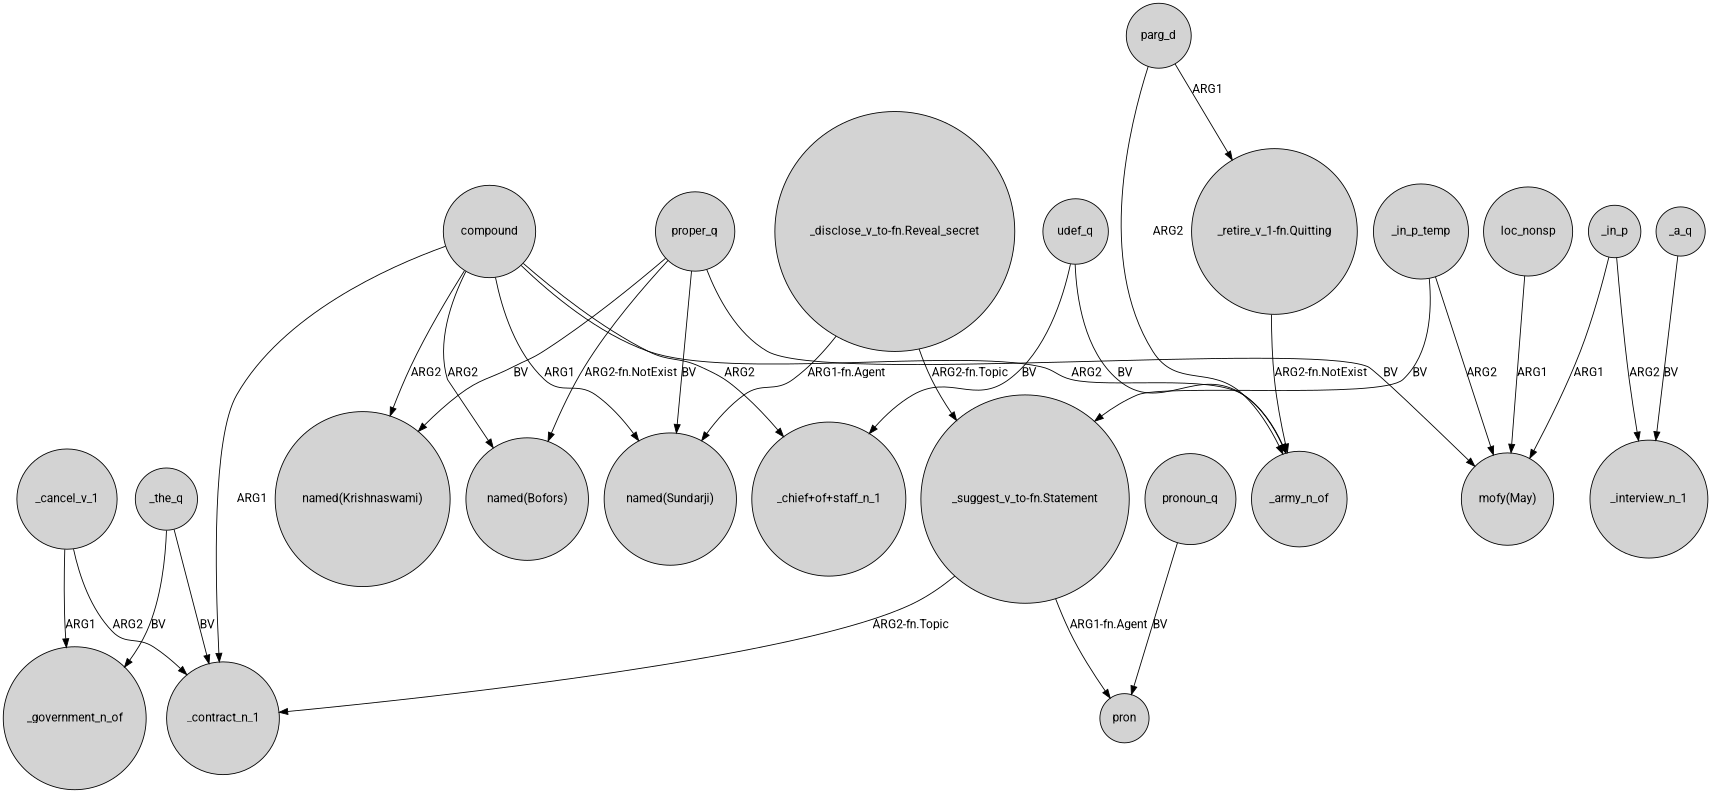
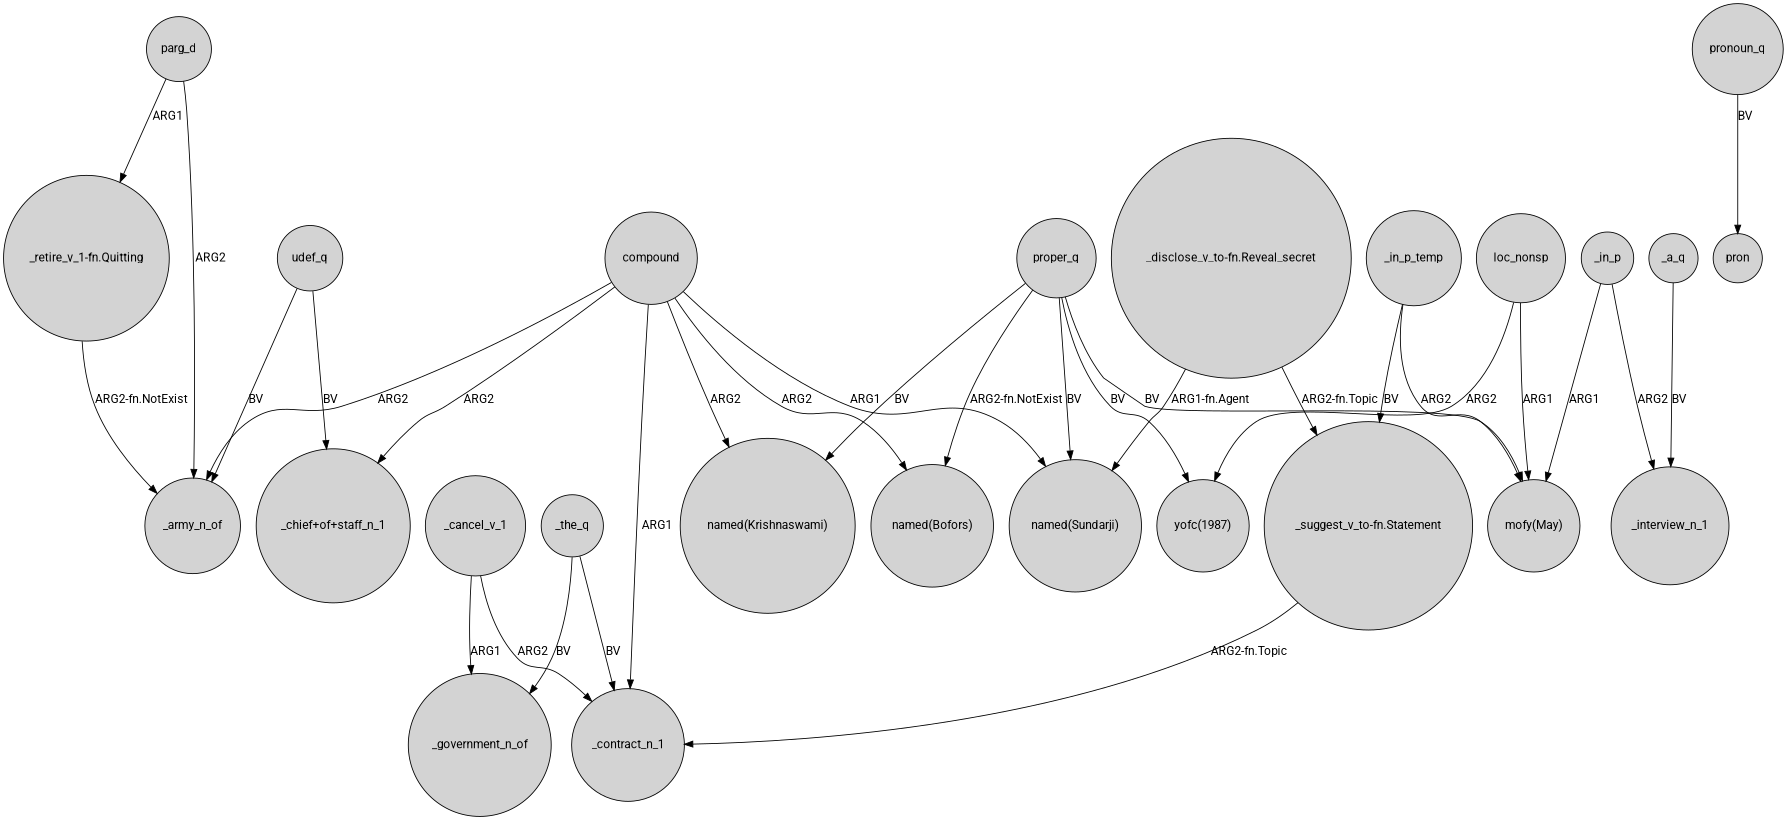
node "yofc(1987)": added
edge "_suggest_v_to-fn.Statement" -> "pron": removed, label "ARG1-fn.Agent"
